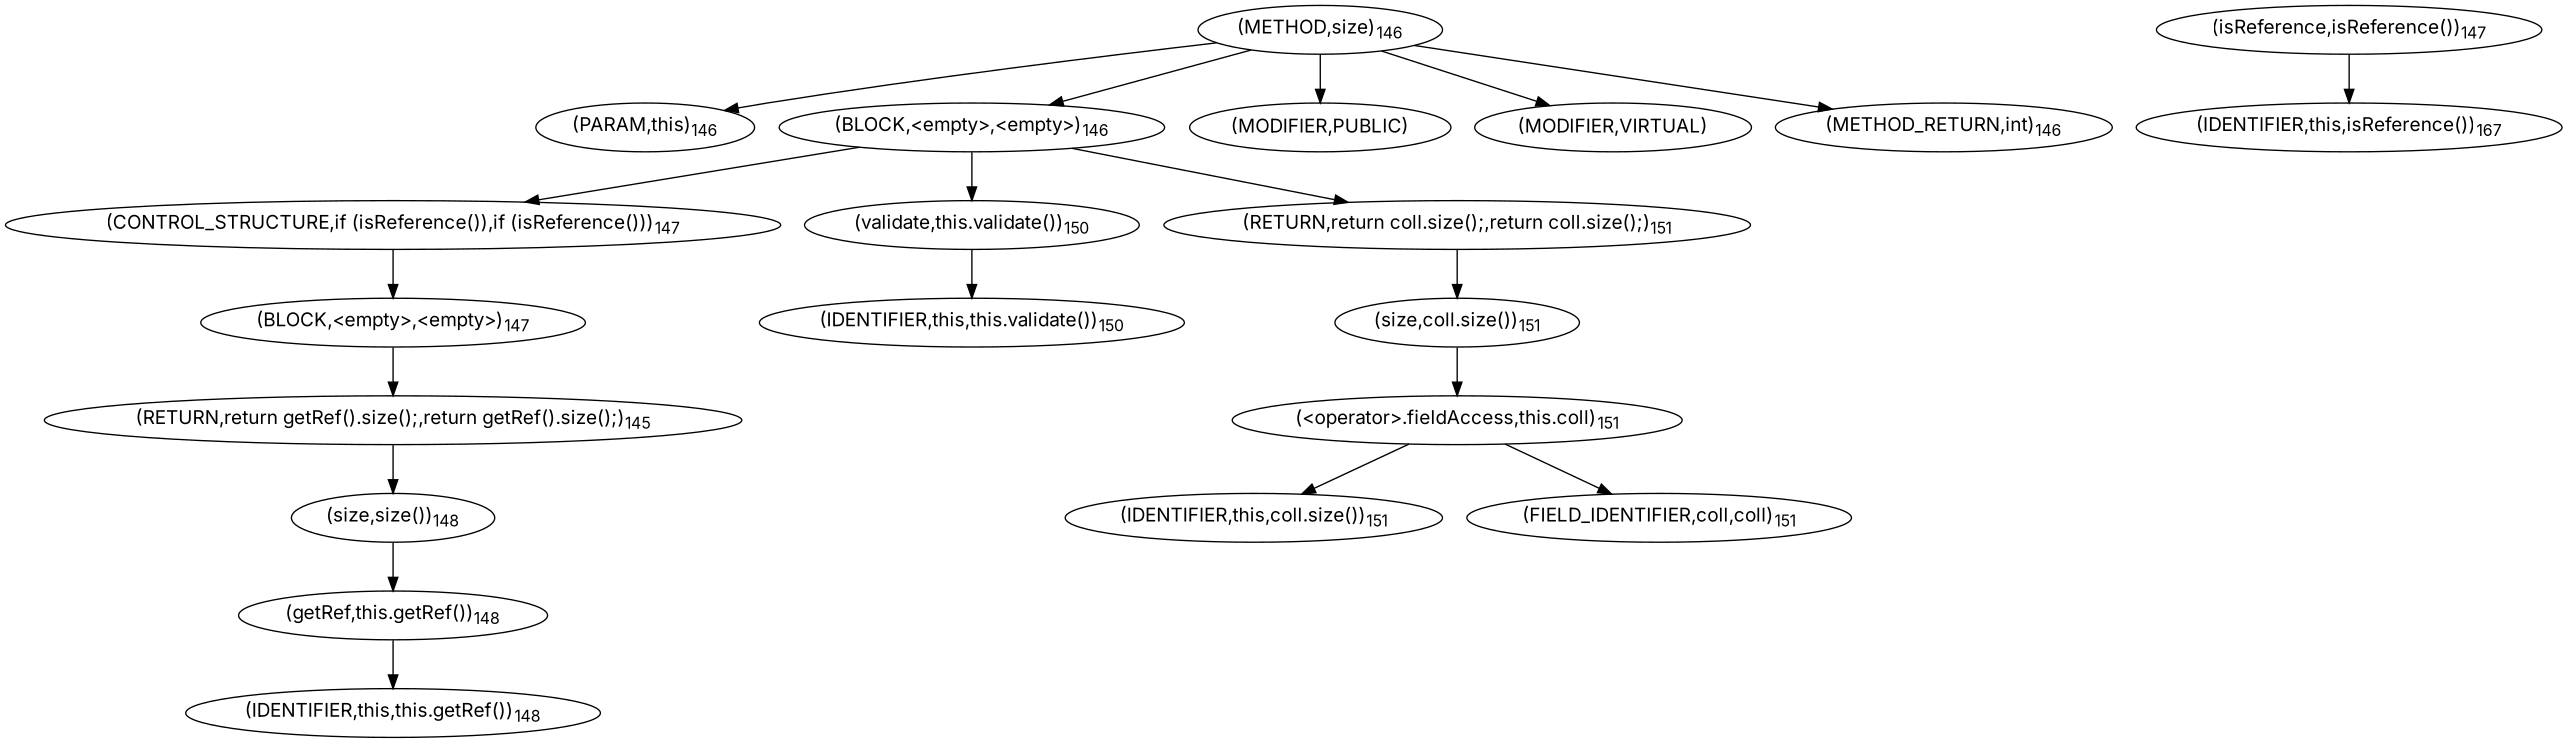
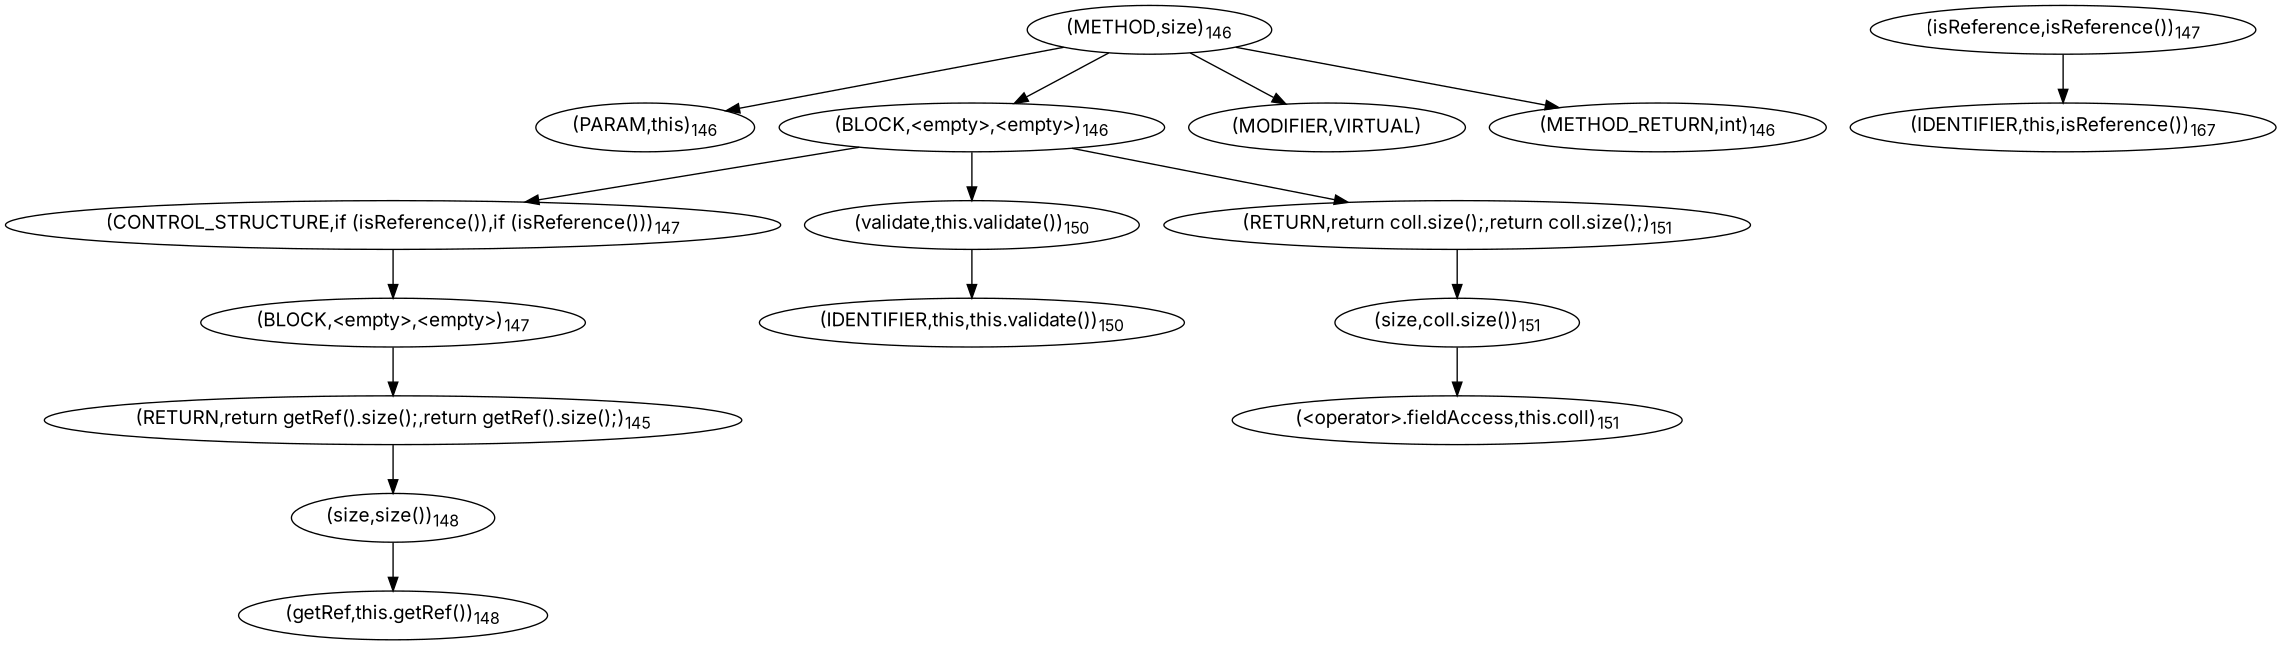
node "(MODIFIER,PUBLIC)": removed
node "(IDENTIFIER,this,coll.size())": removed
node "(FIELD_IDENTIFIER,coll,coll)": removed
node "(IDENTIFIER,this,this.getRef())": removed
